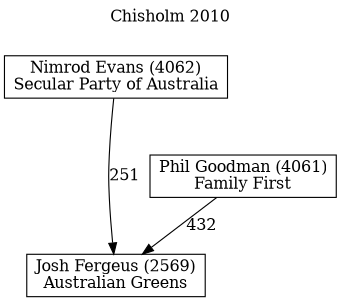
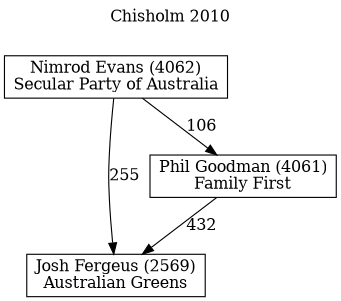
edge "Nimrod Evans (4062) Secular Party of Australia" -> "Phil Goodman (4061) Family First": added, label "106"
edge "Nimrod Evans (4062) Secular Party of Australia" -> "Josh Fergeus (2569) Australian Greens": label "251" -> "255"
